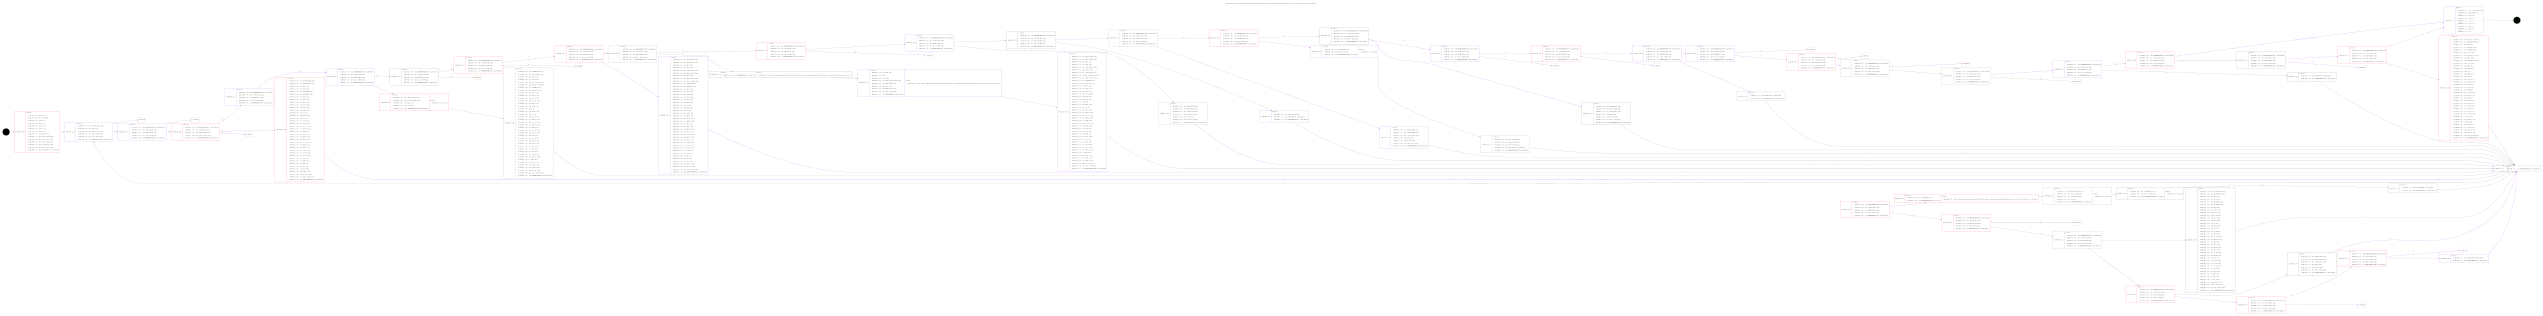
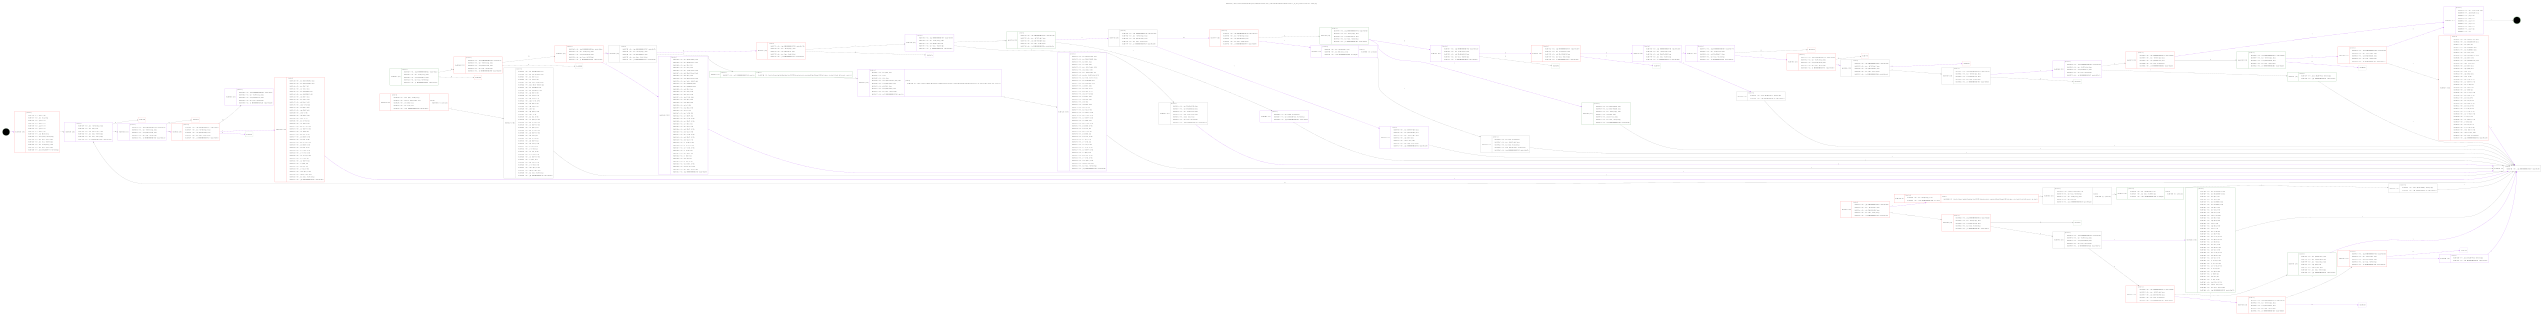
node "0x40169e [25]": removed
